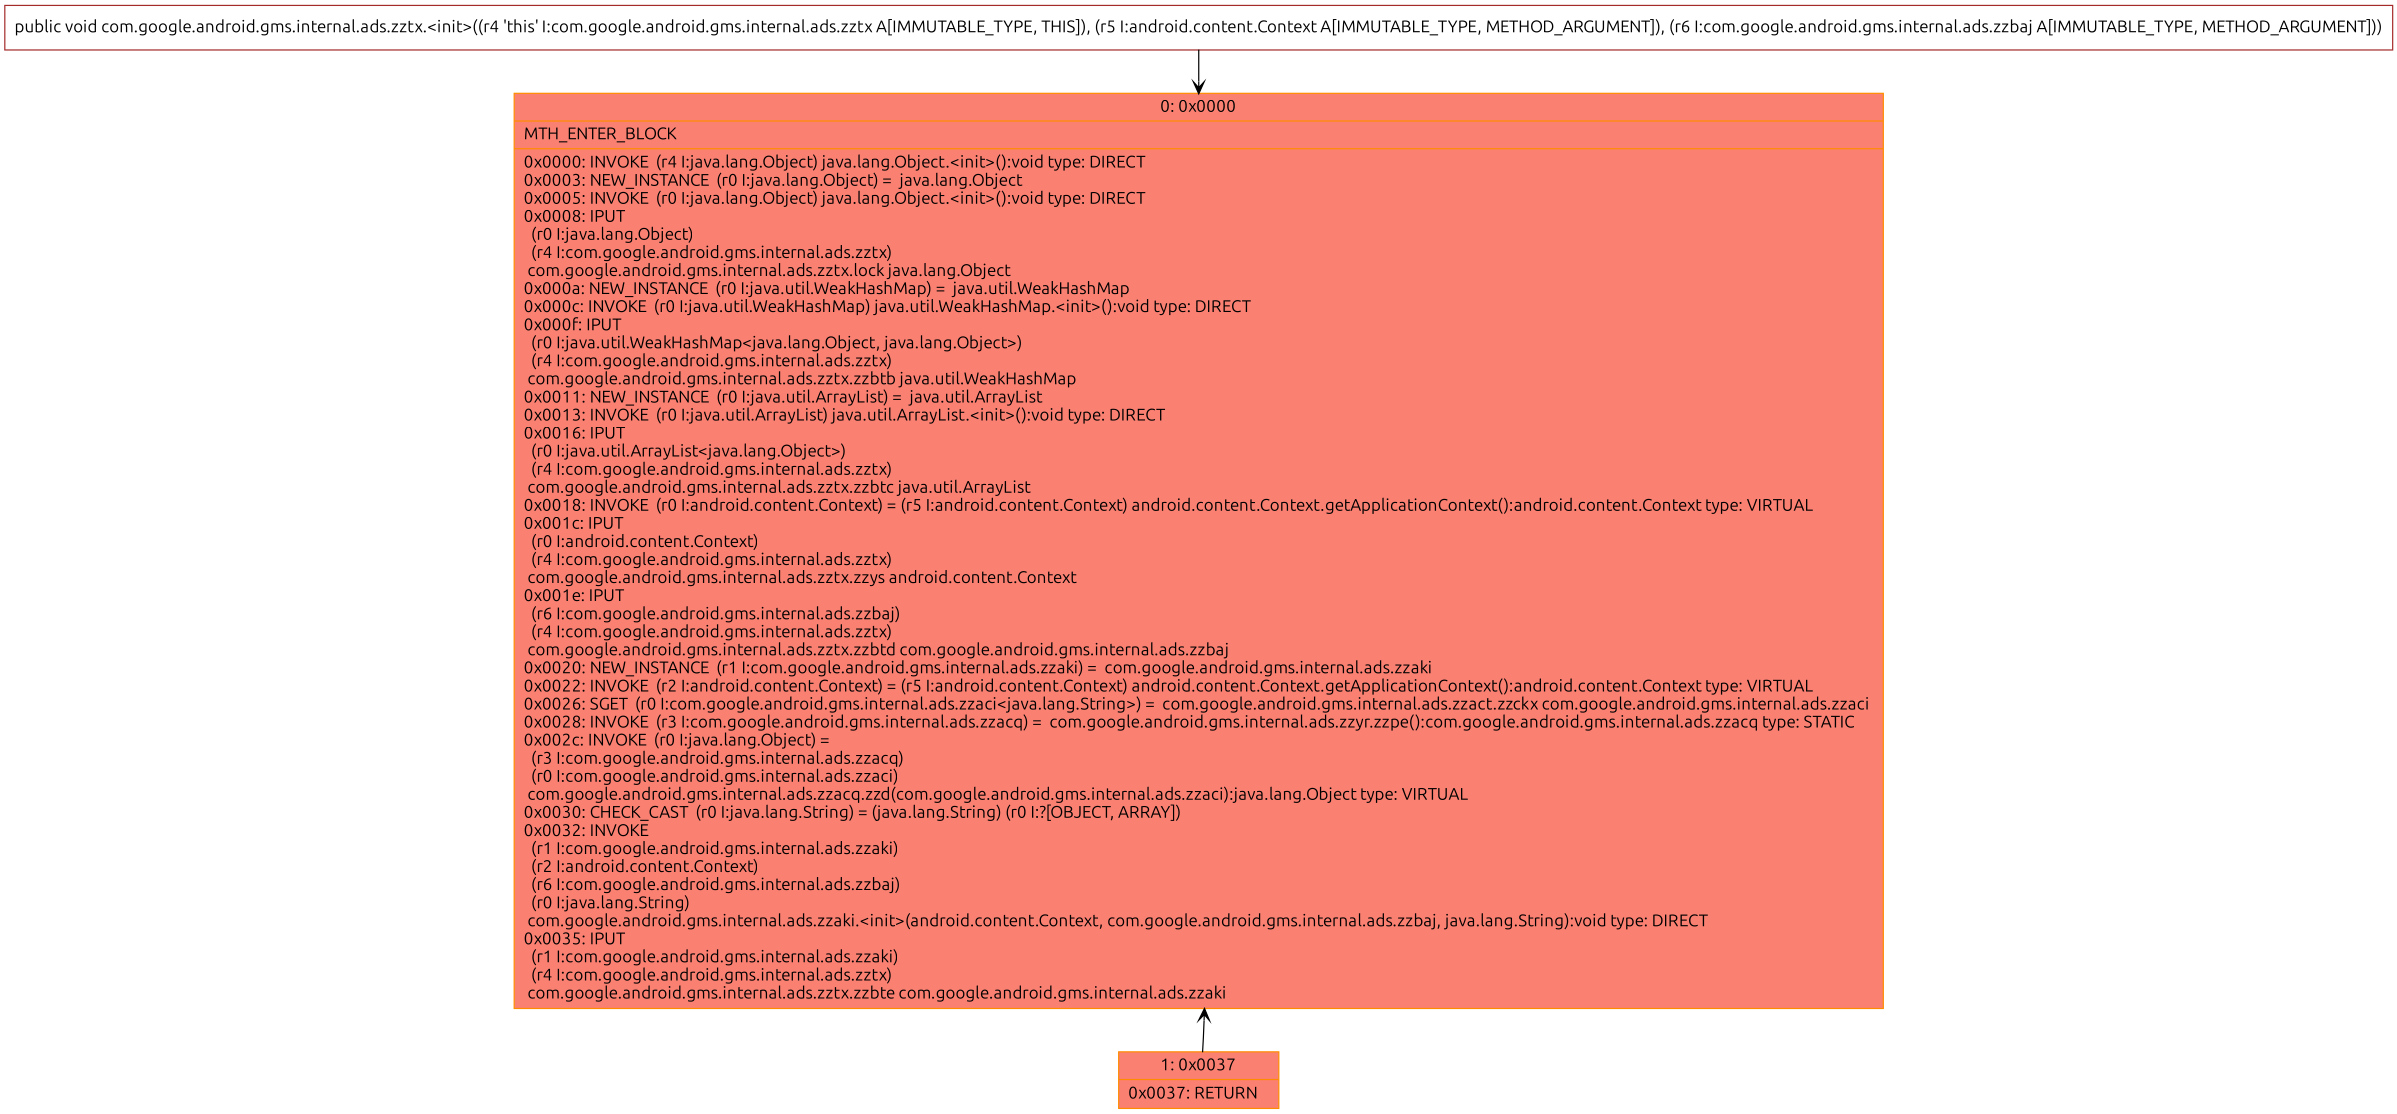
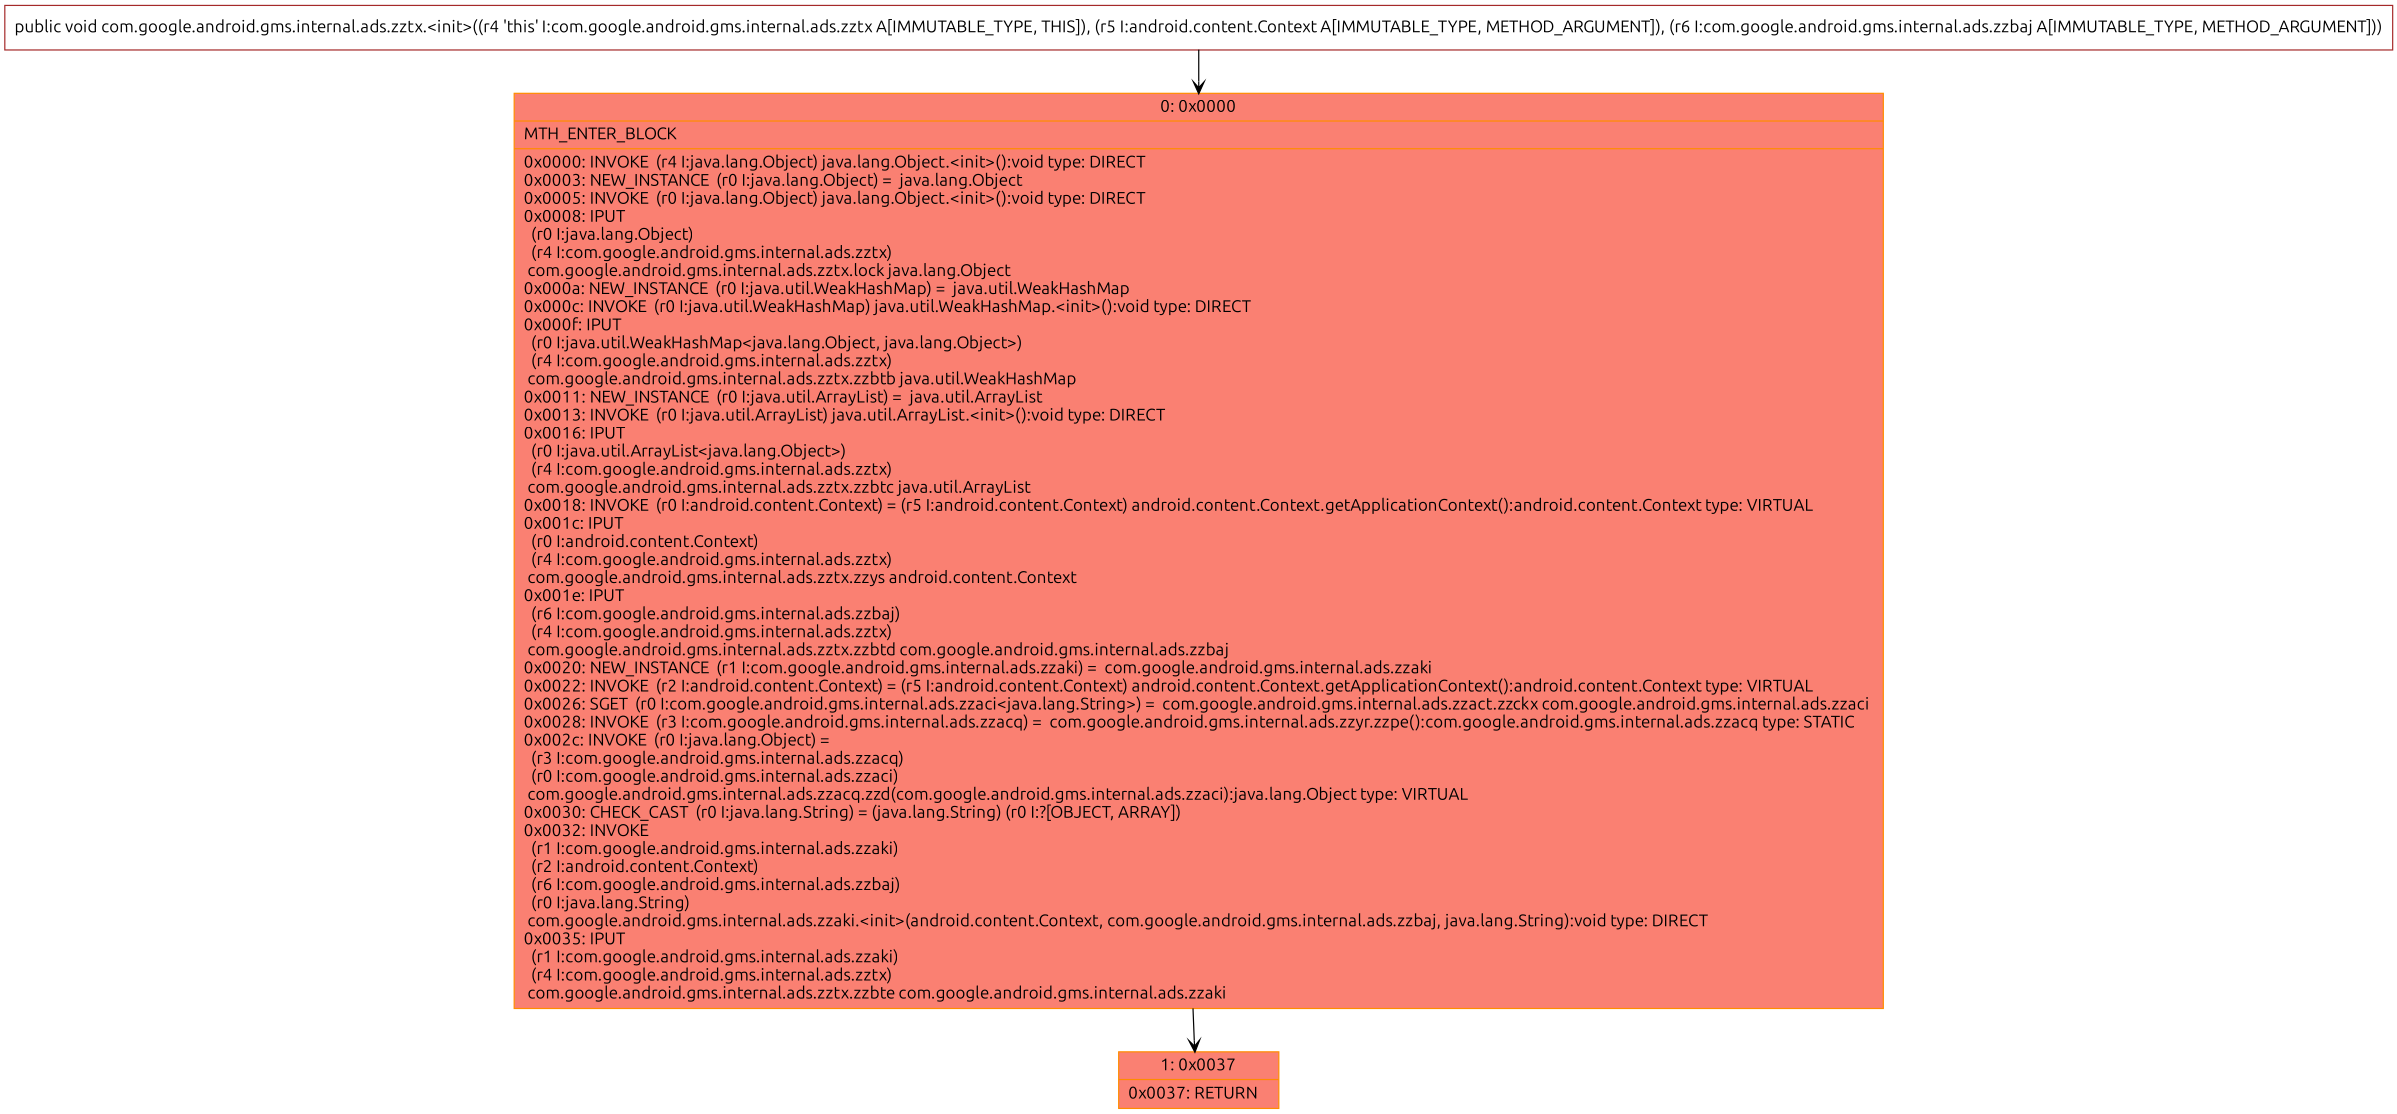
edge "1: 0x0037" -> "0: 0x0000": reversed
